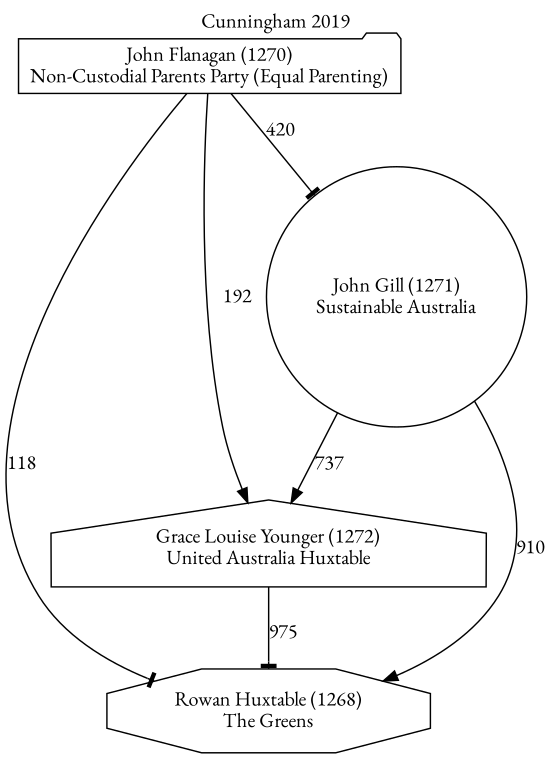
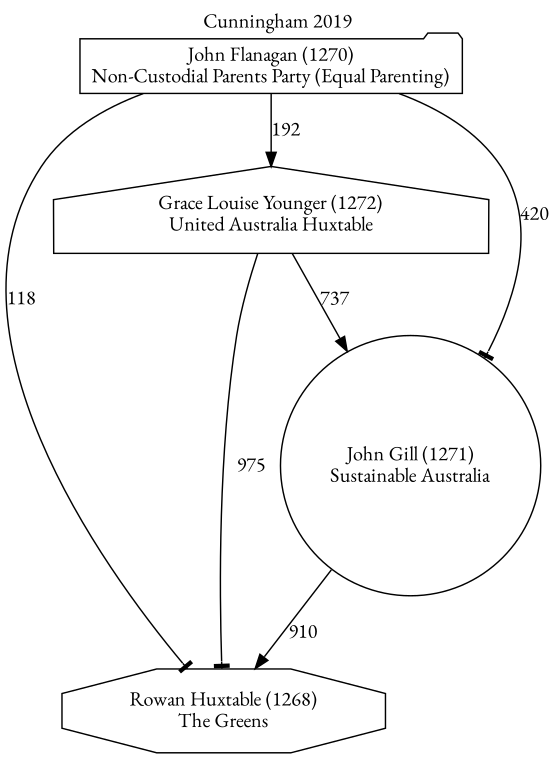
edge "John Gill (1271) Sustainable Australia" -> "Grace Louise Younger (1272) United Australia Huxtable": reversed
